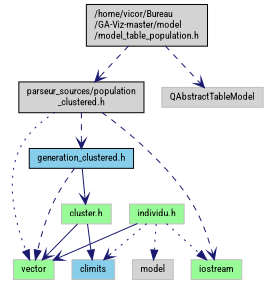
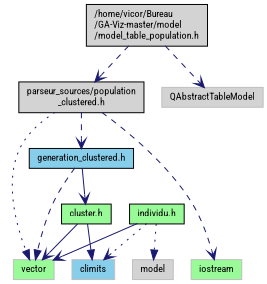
node "cluster.h": color grey75 -> black
node "individu.h": color grey75 -> black
edge "individu.h" -> "iostream": removed
